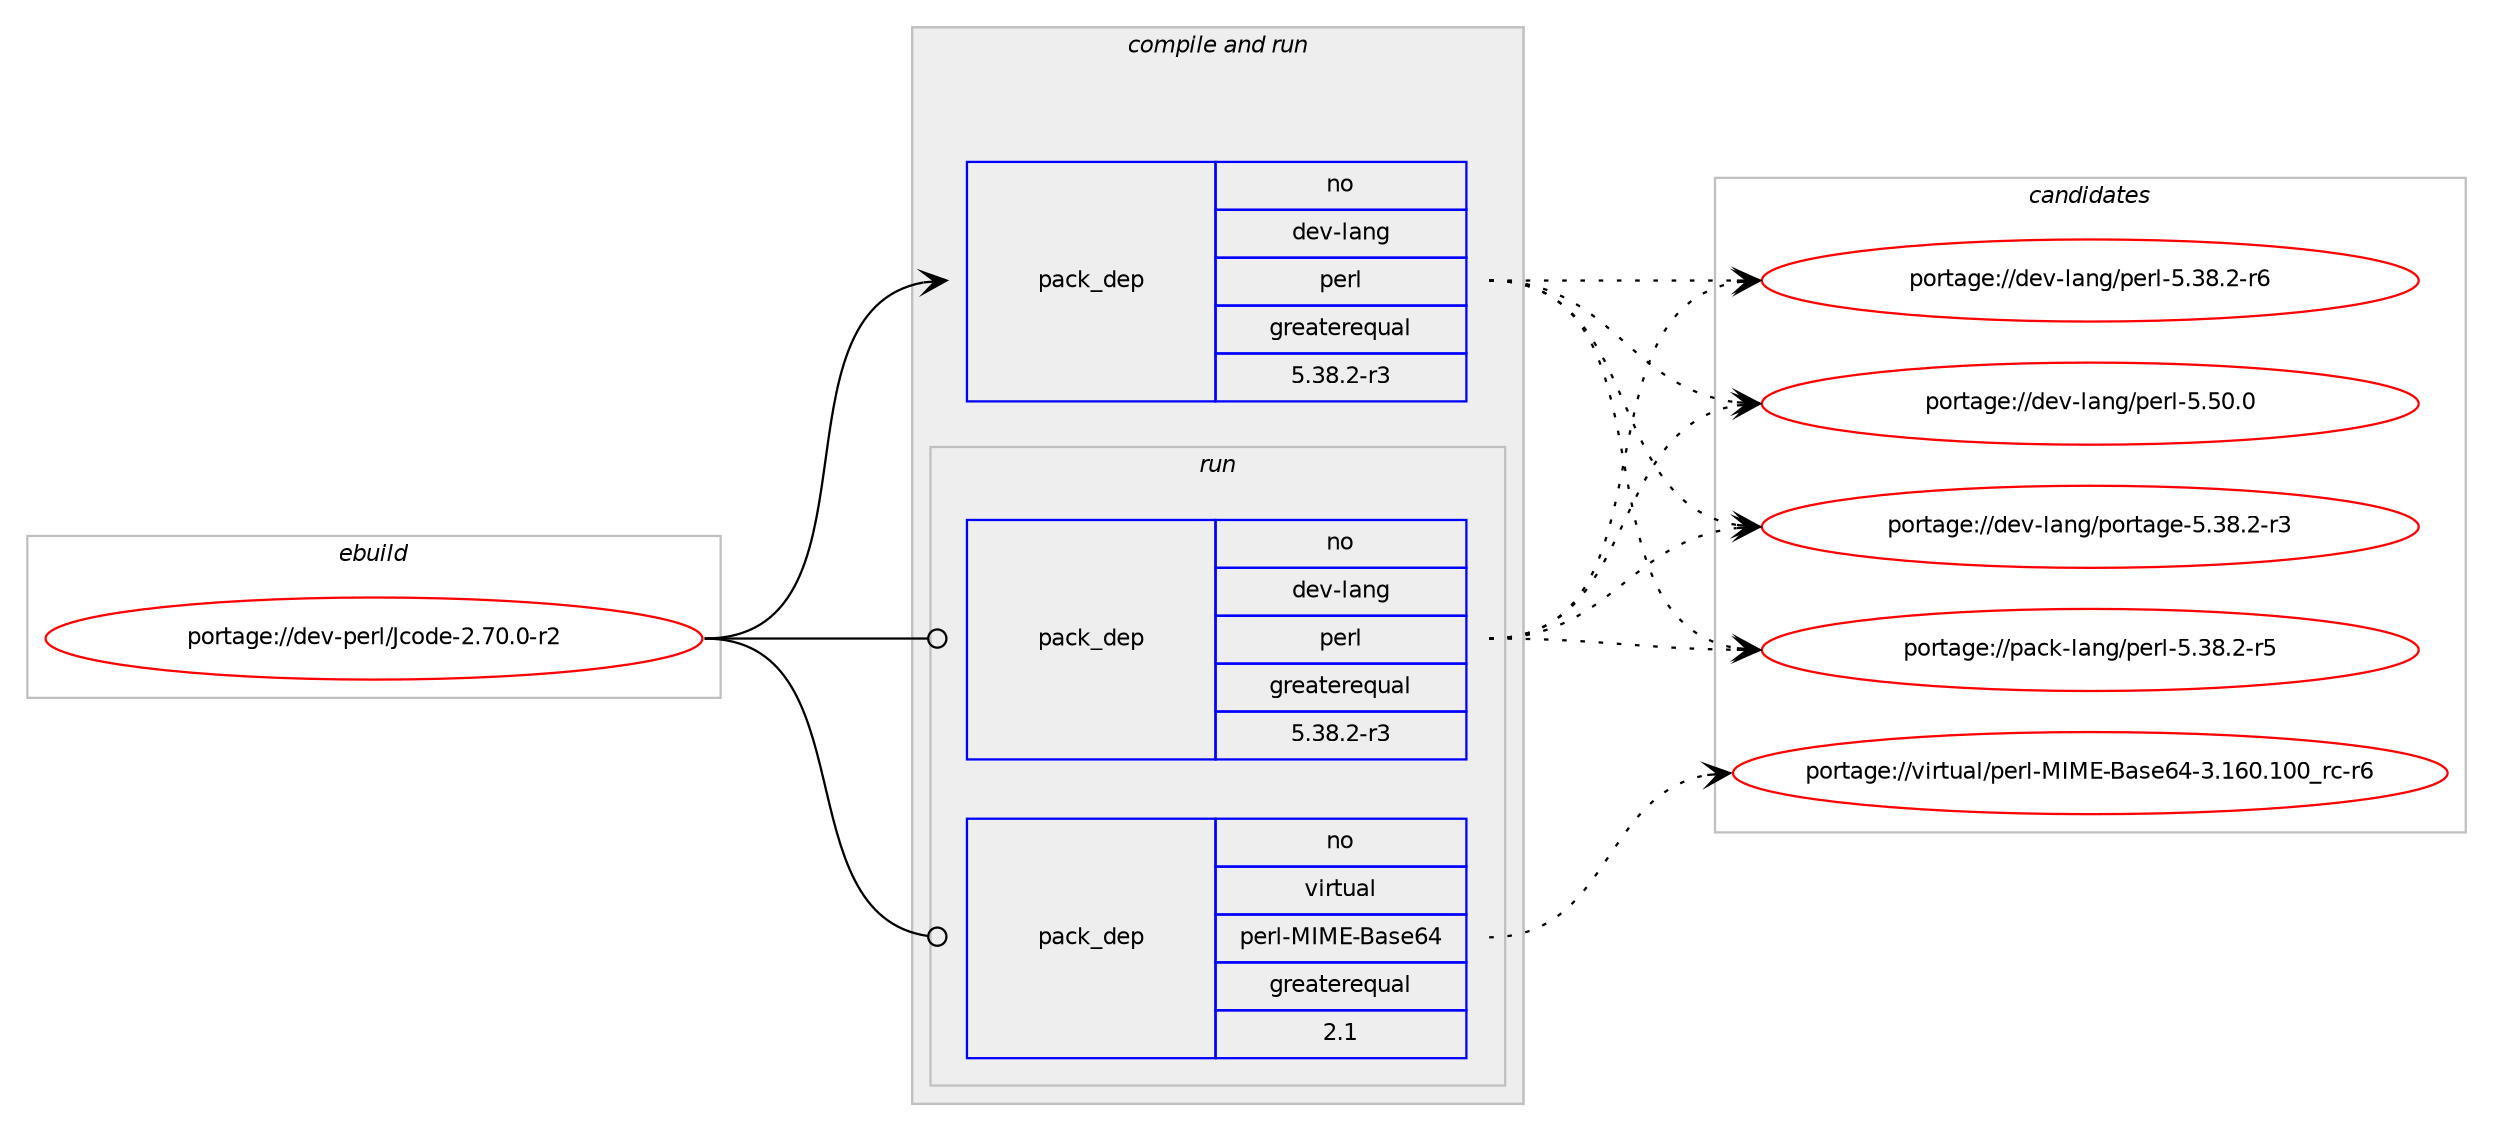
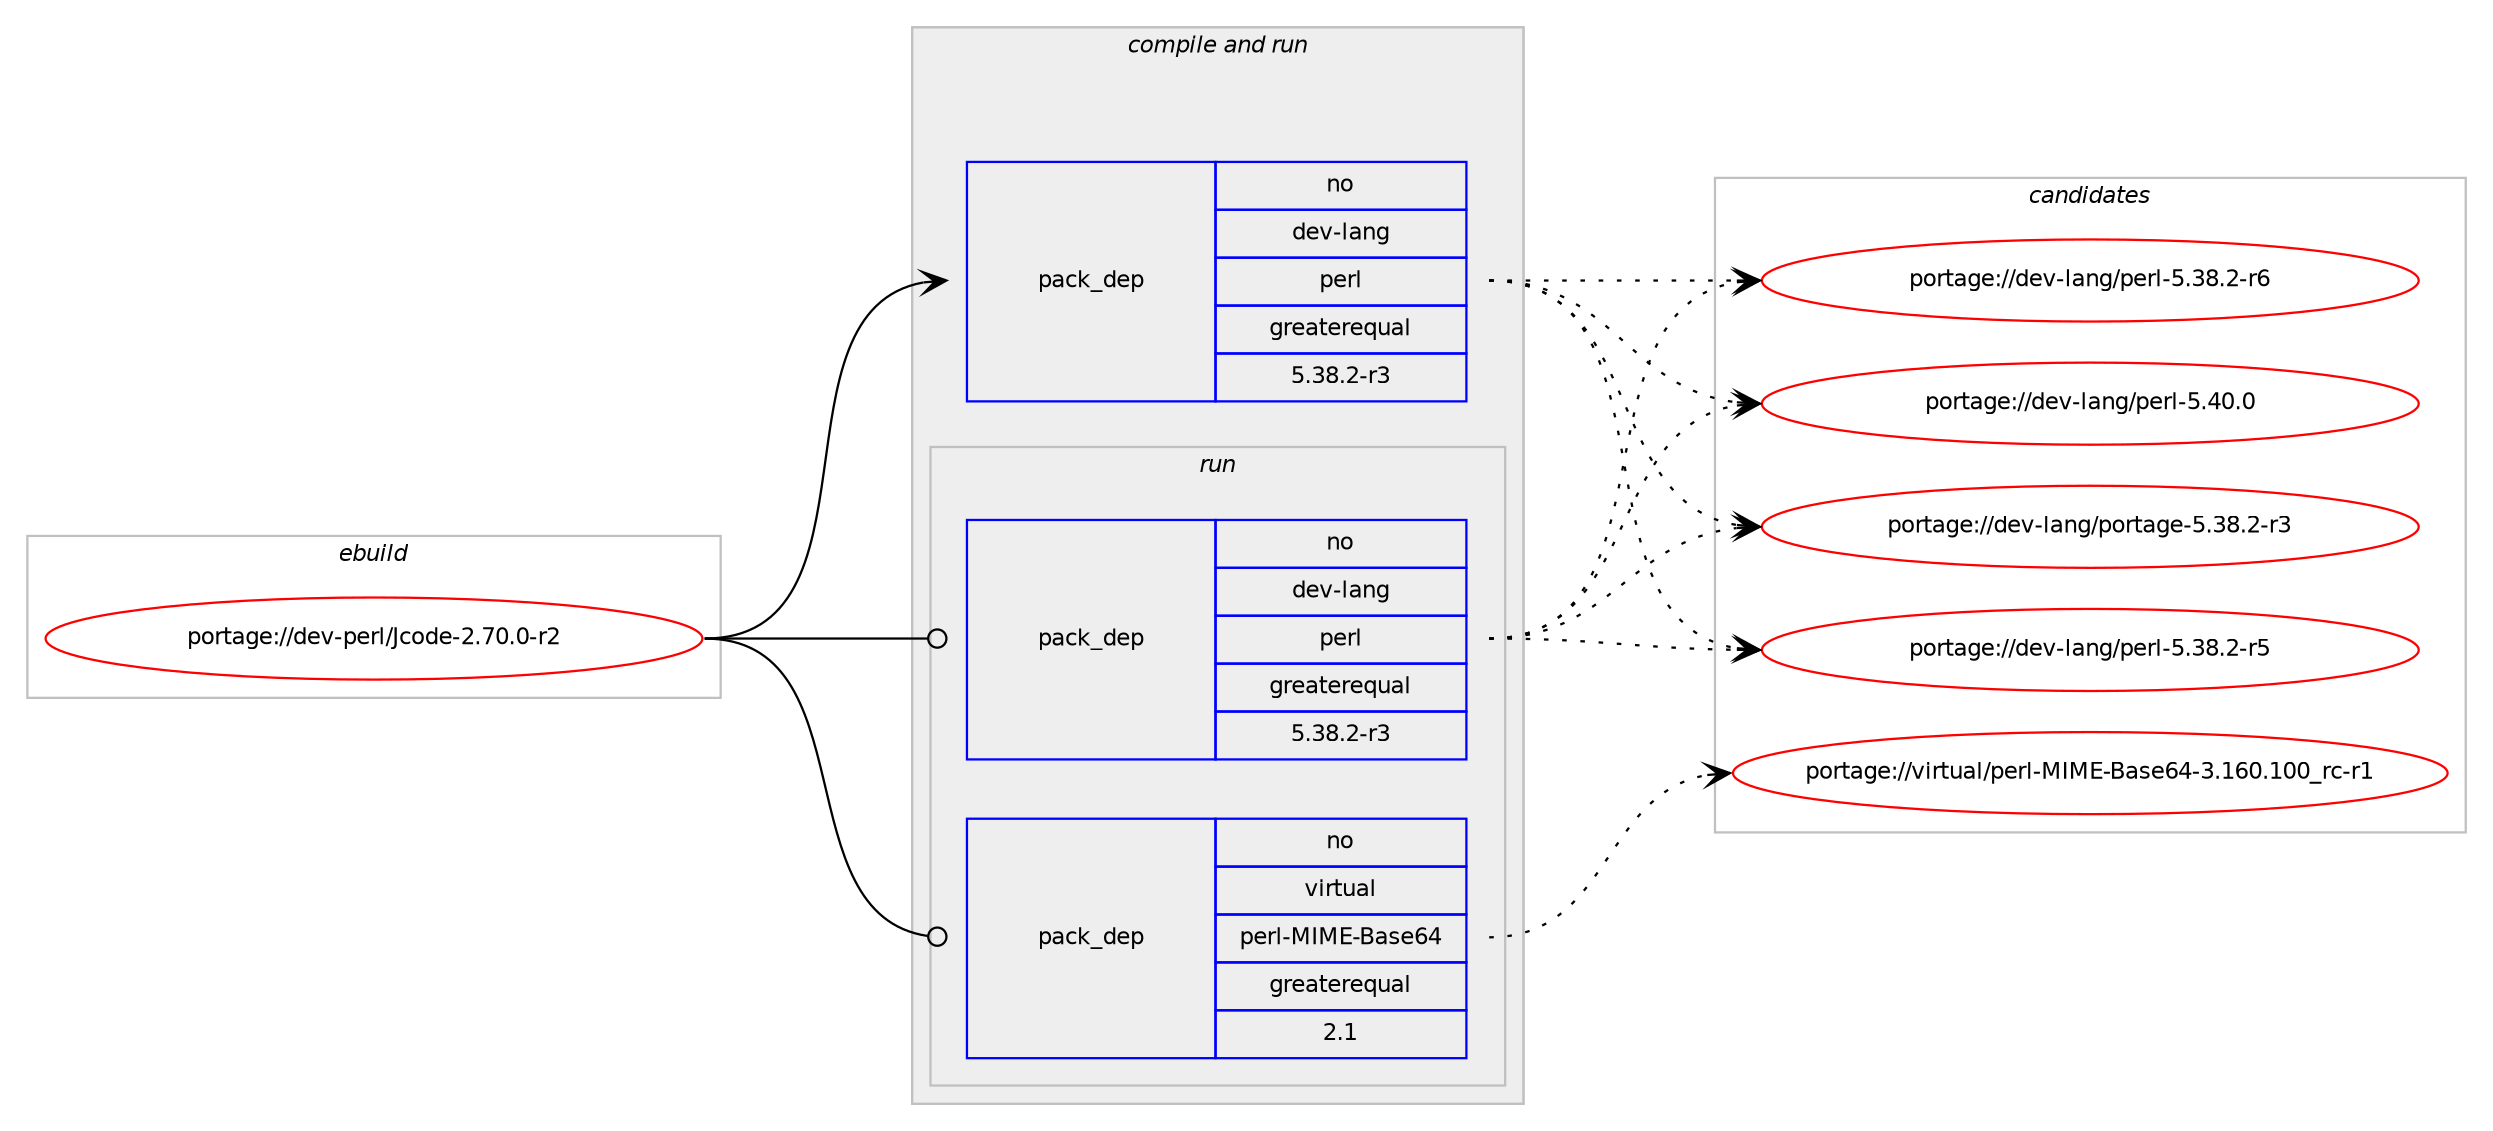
node "portage://dev-lang/perl-5.50.0": label "portage://dev-lang/perl-5.50.0" -> "portage://dev-lang/perl-5.40.0"
node "portage://pack-lang/perl-5.38.2-r5": label "portage://pack-lang/perl-5.38.2-r5" -> "portage://dev-lang/perl-5.38.2-r5"
node "portage://virtual/perl-MIME-Base64-3.160.100_rc-r6": label "portage://virtual/perl-MIME-Base64-3.160.100_rc-r6" -> "portage://virtual/perl-MIME-Base64-3.160.100_rc-r1"
